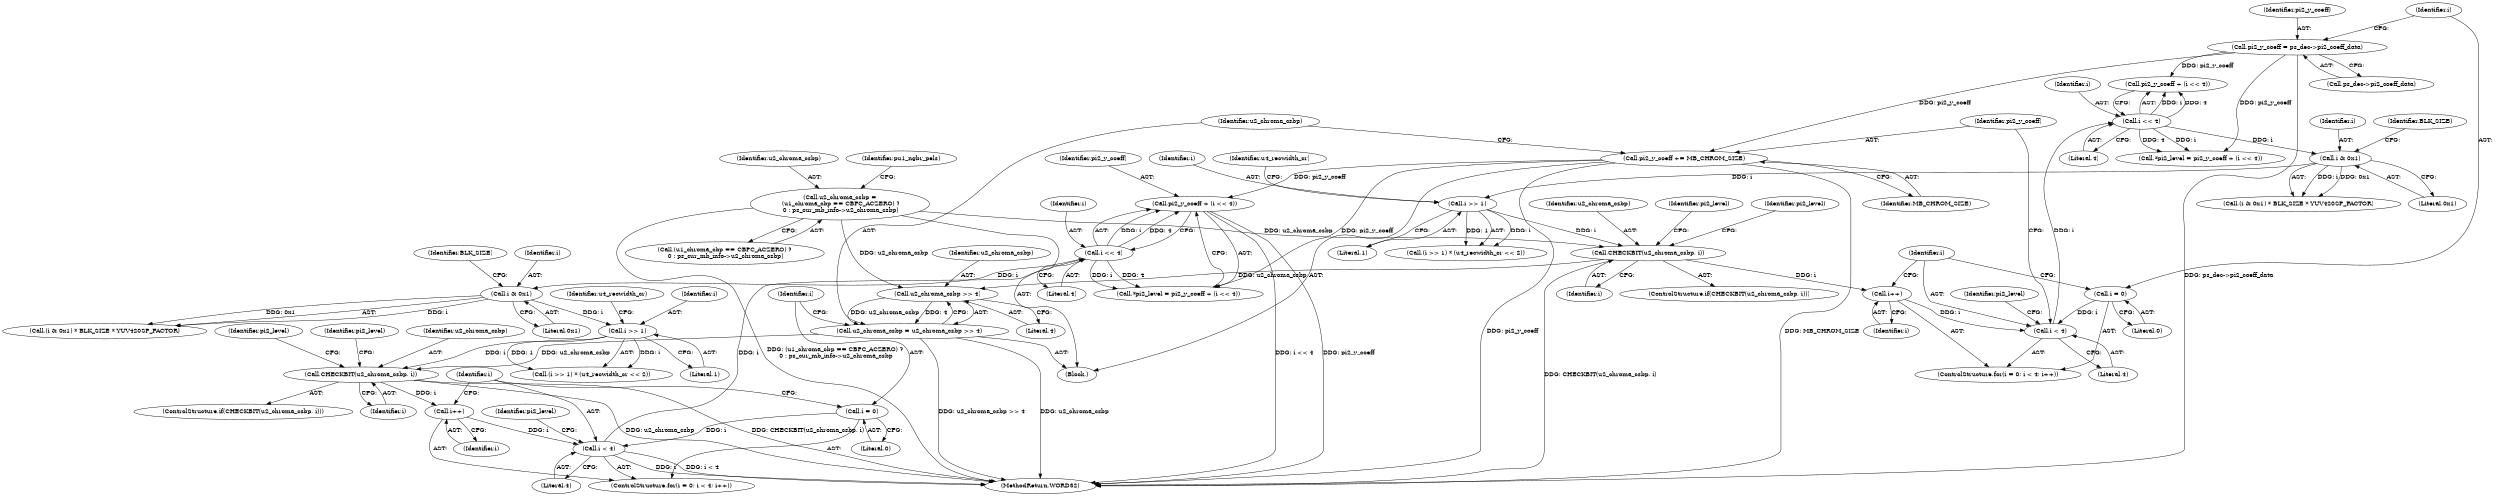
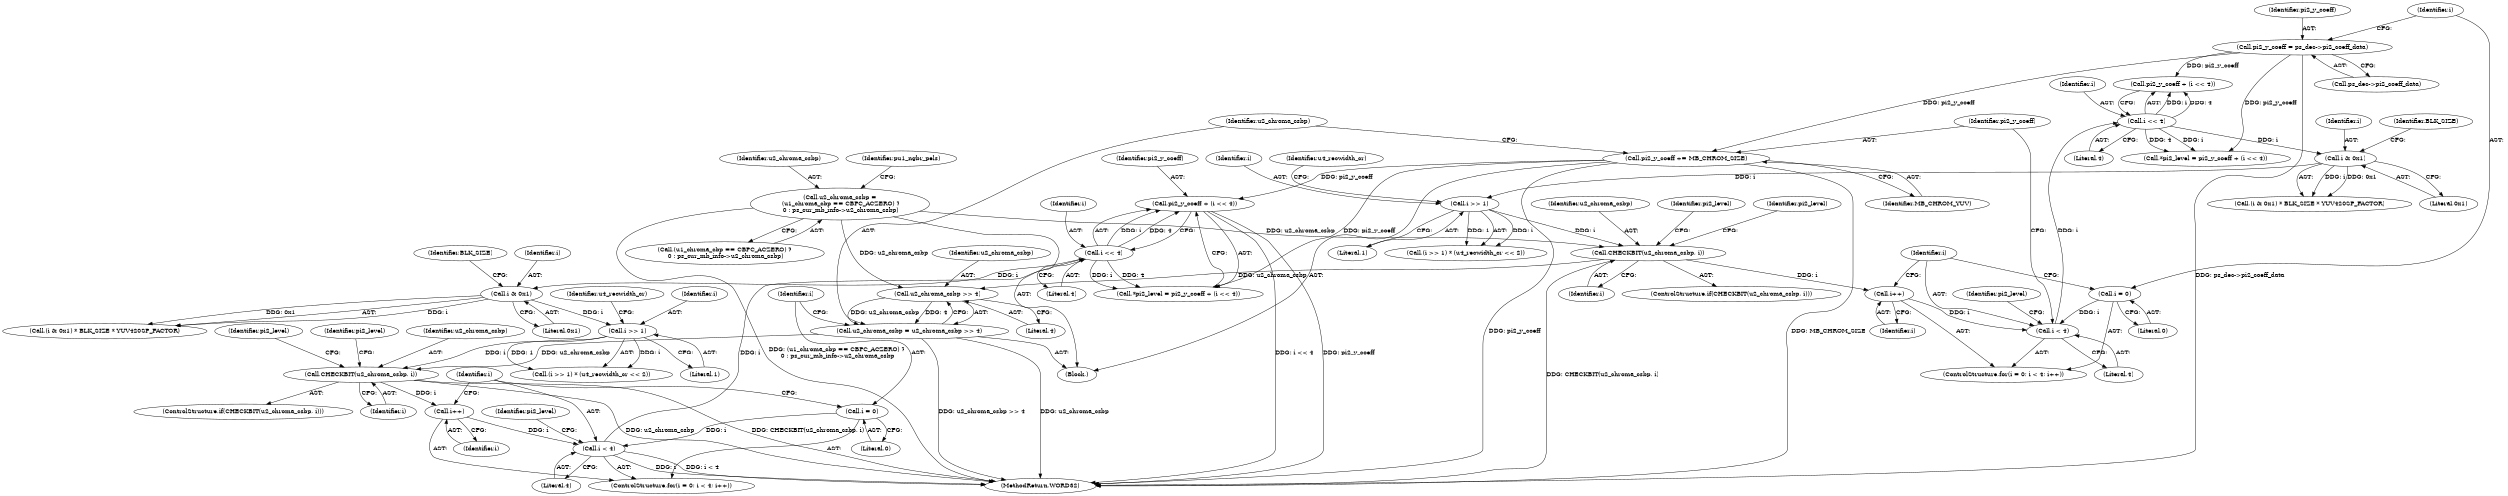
node "(Identifier,MB_CHROM_SIZE)": label "(Identifier,MB_CHROM_SIZE)" -> "(Identifier,MB_CHROM_YUV)"
